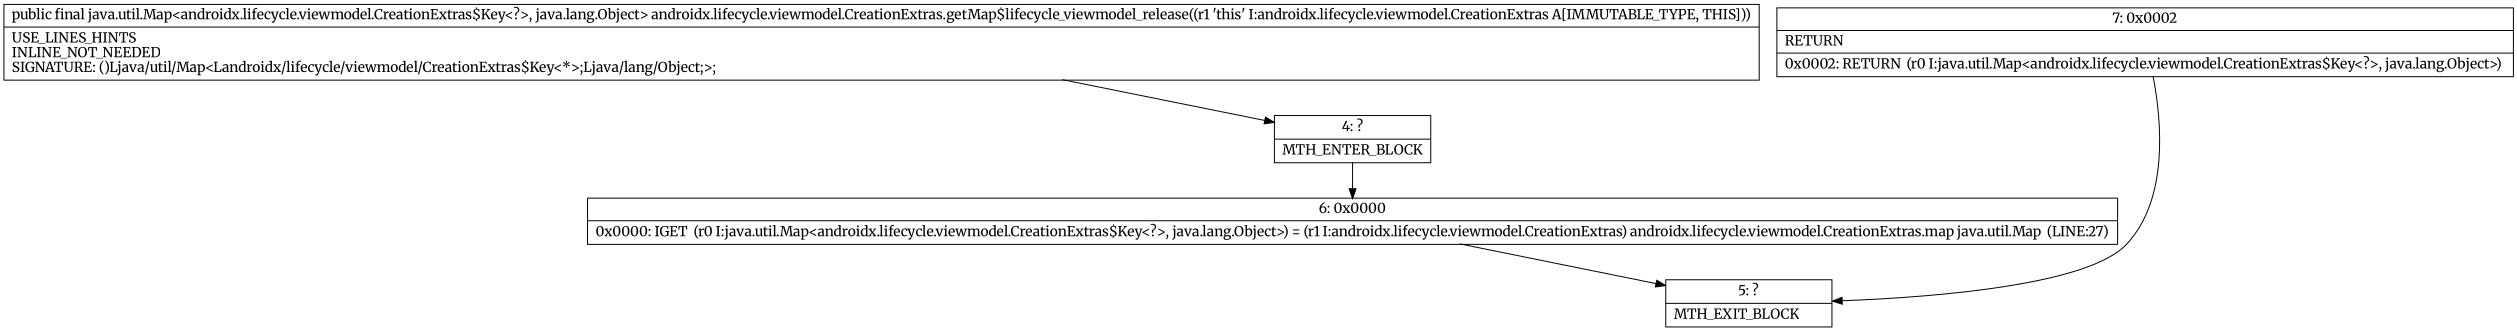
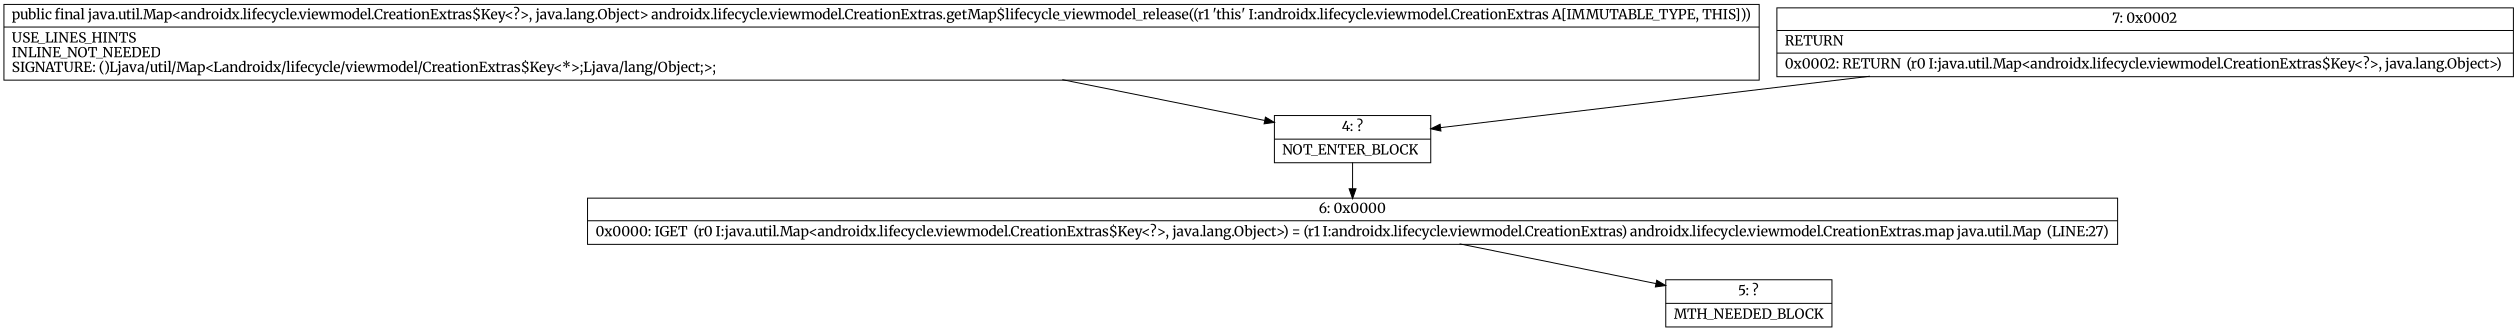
node "4: ?": text "MTH_ENTER_BLOCK" -> "NOT_ENTER_BLOCK"
edge "7: 0x0002" -> "5: ?": now "7: 0x0002" -> "4: ?"
node "5: ?": text "MTH_EXIT_BLOCK" -> "MTH_NEEDED_BLOCK"
